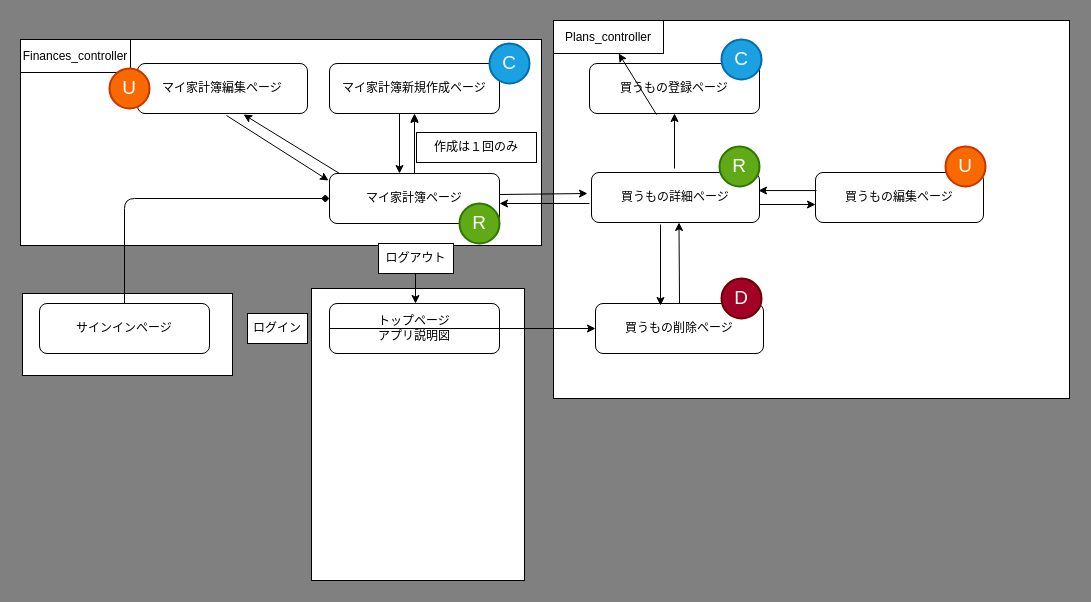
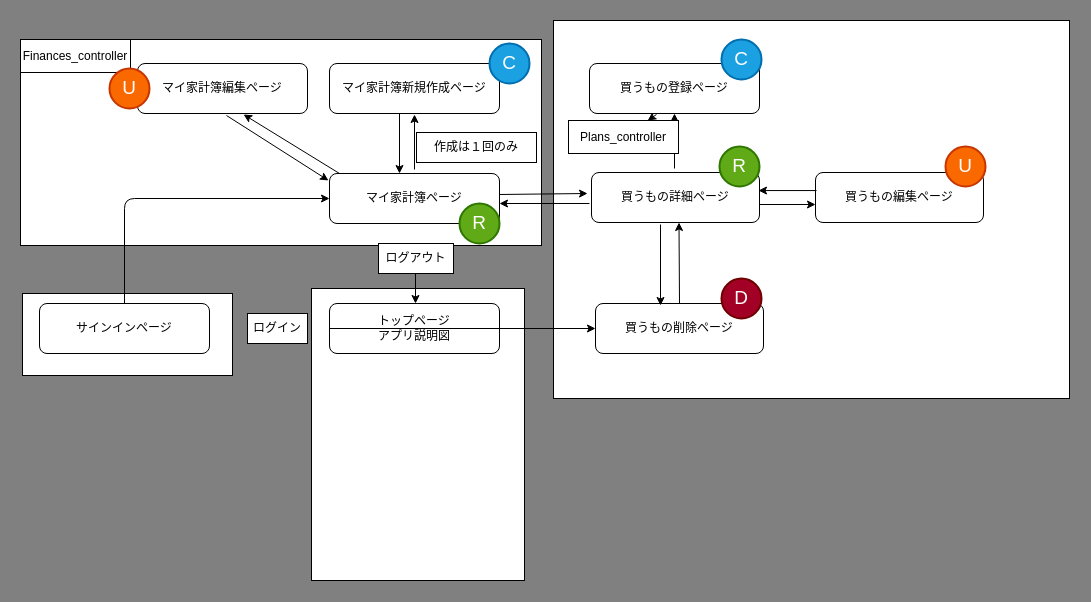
node "Plans_controller": moved (609, 37) -> (624, 137)
edge "マイ家計簿ページ" -> "マイ家計簿新規作成ページ": removed
edge "サインインページ" -> "マイ家計簿ページ": arrowhead diamond -> classic
